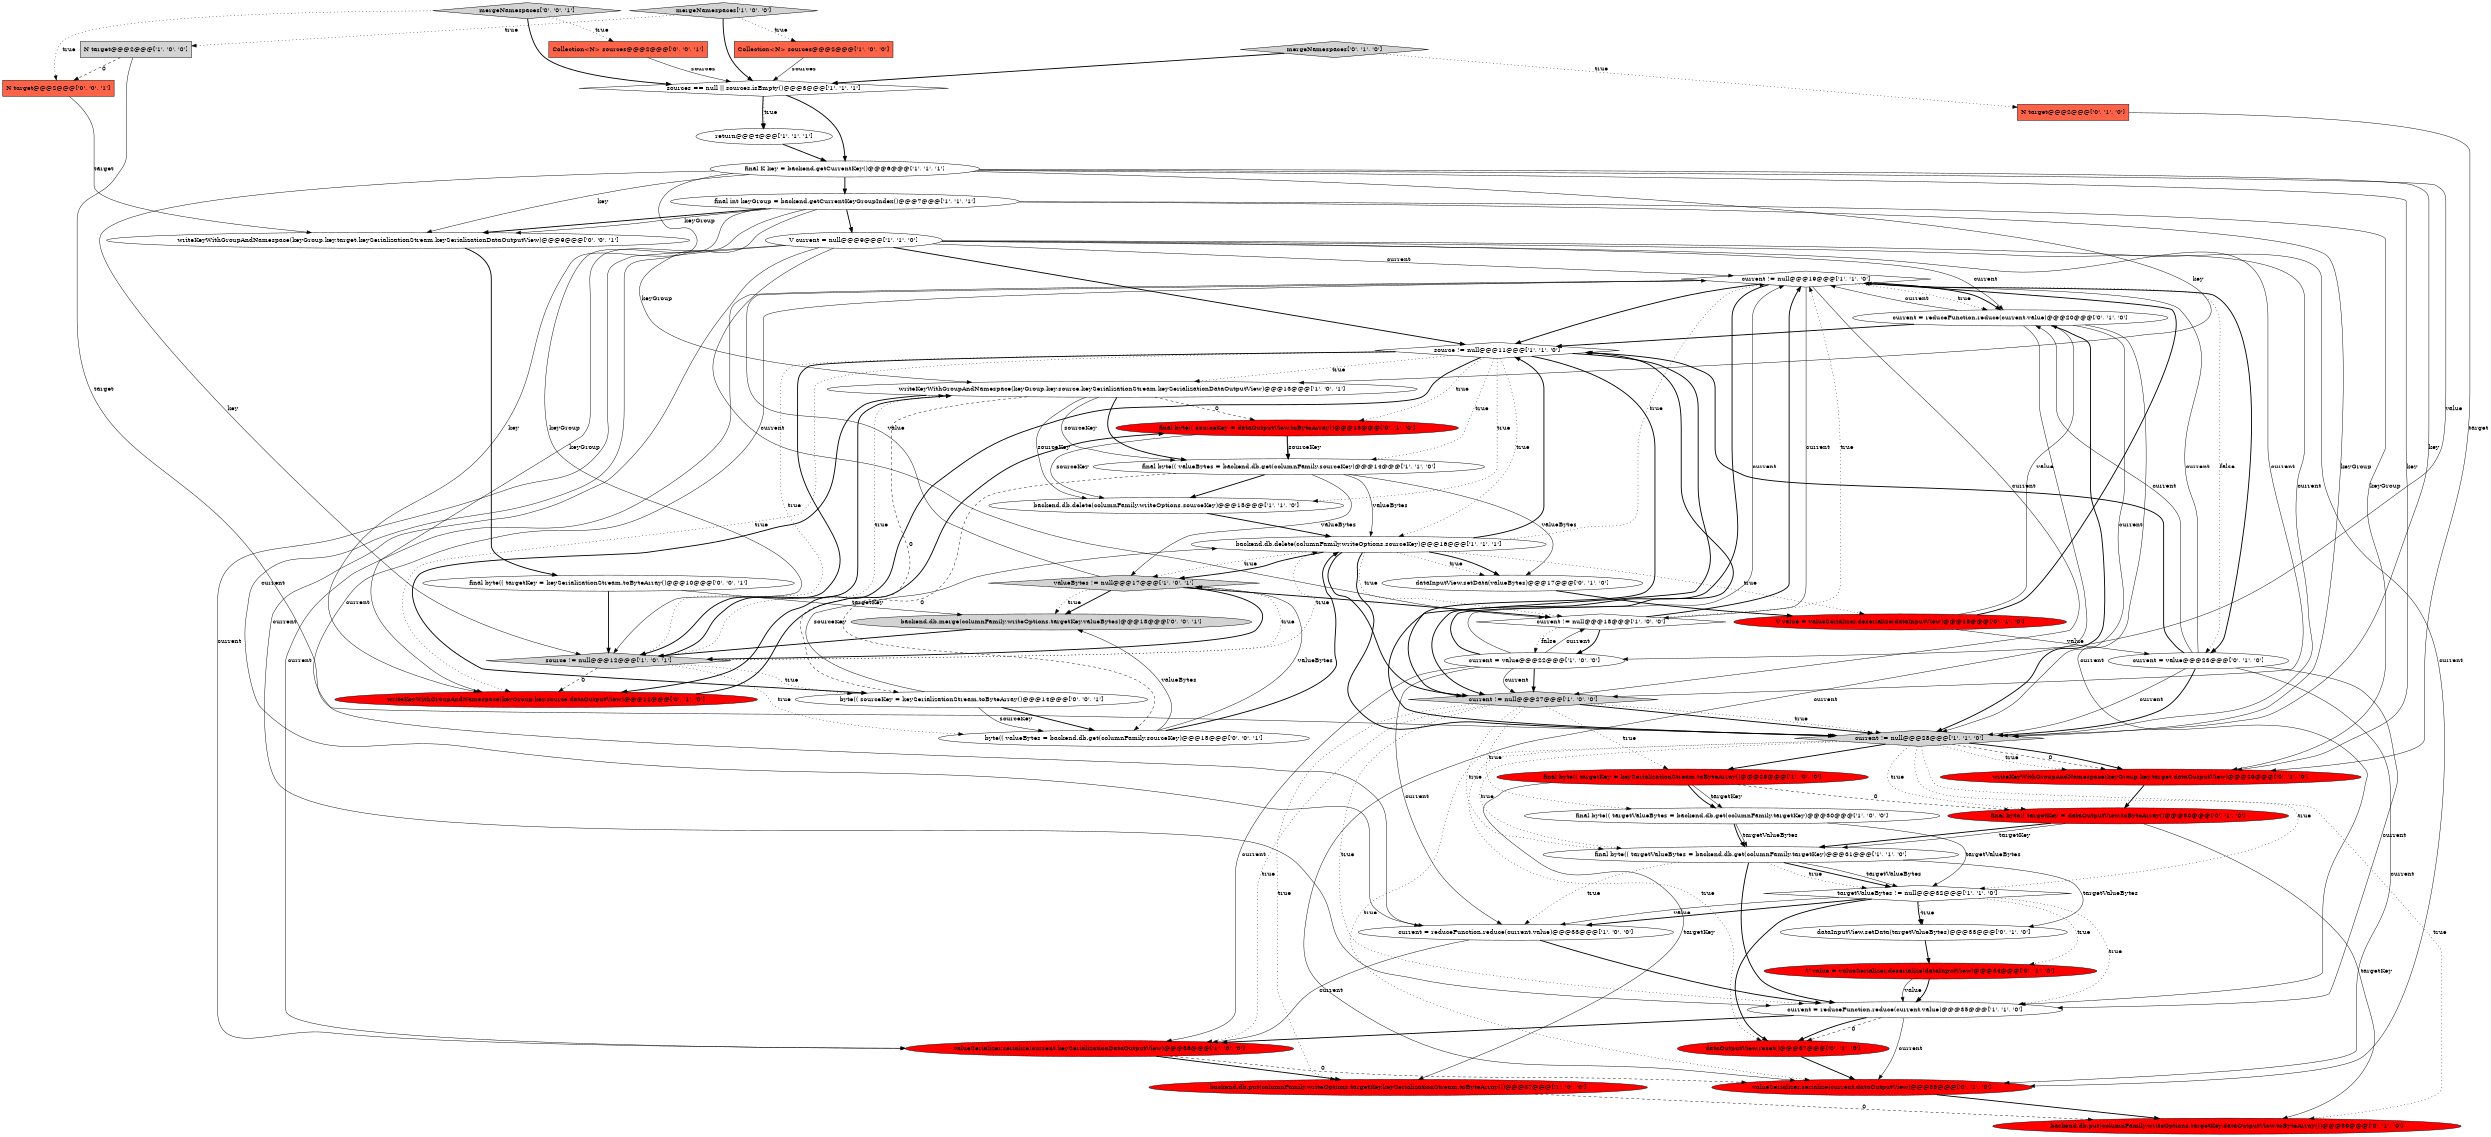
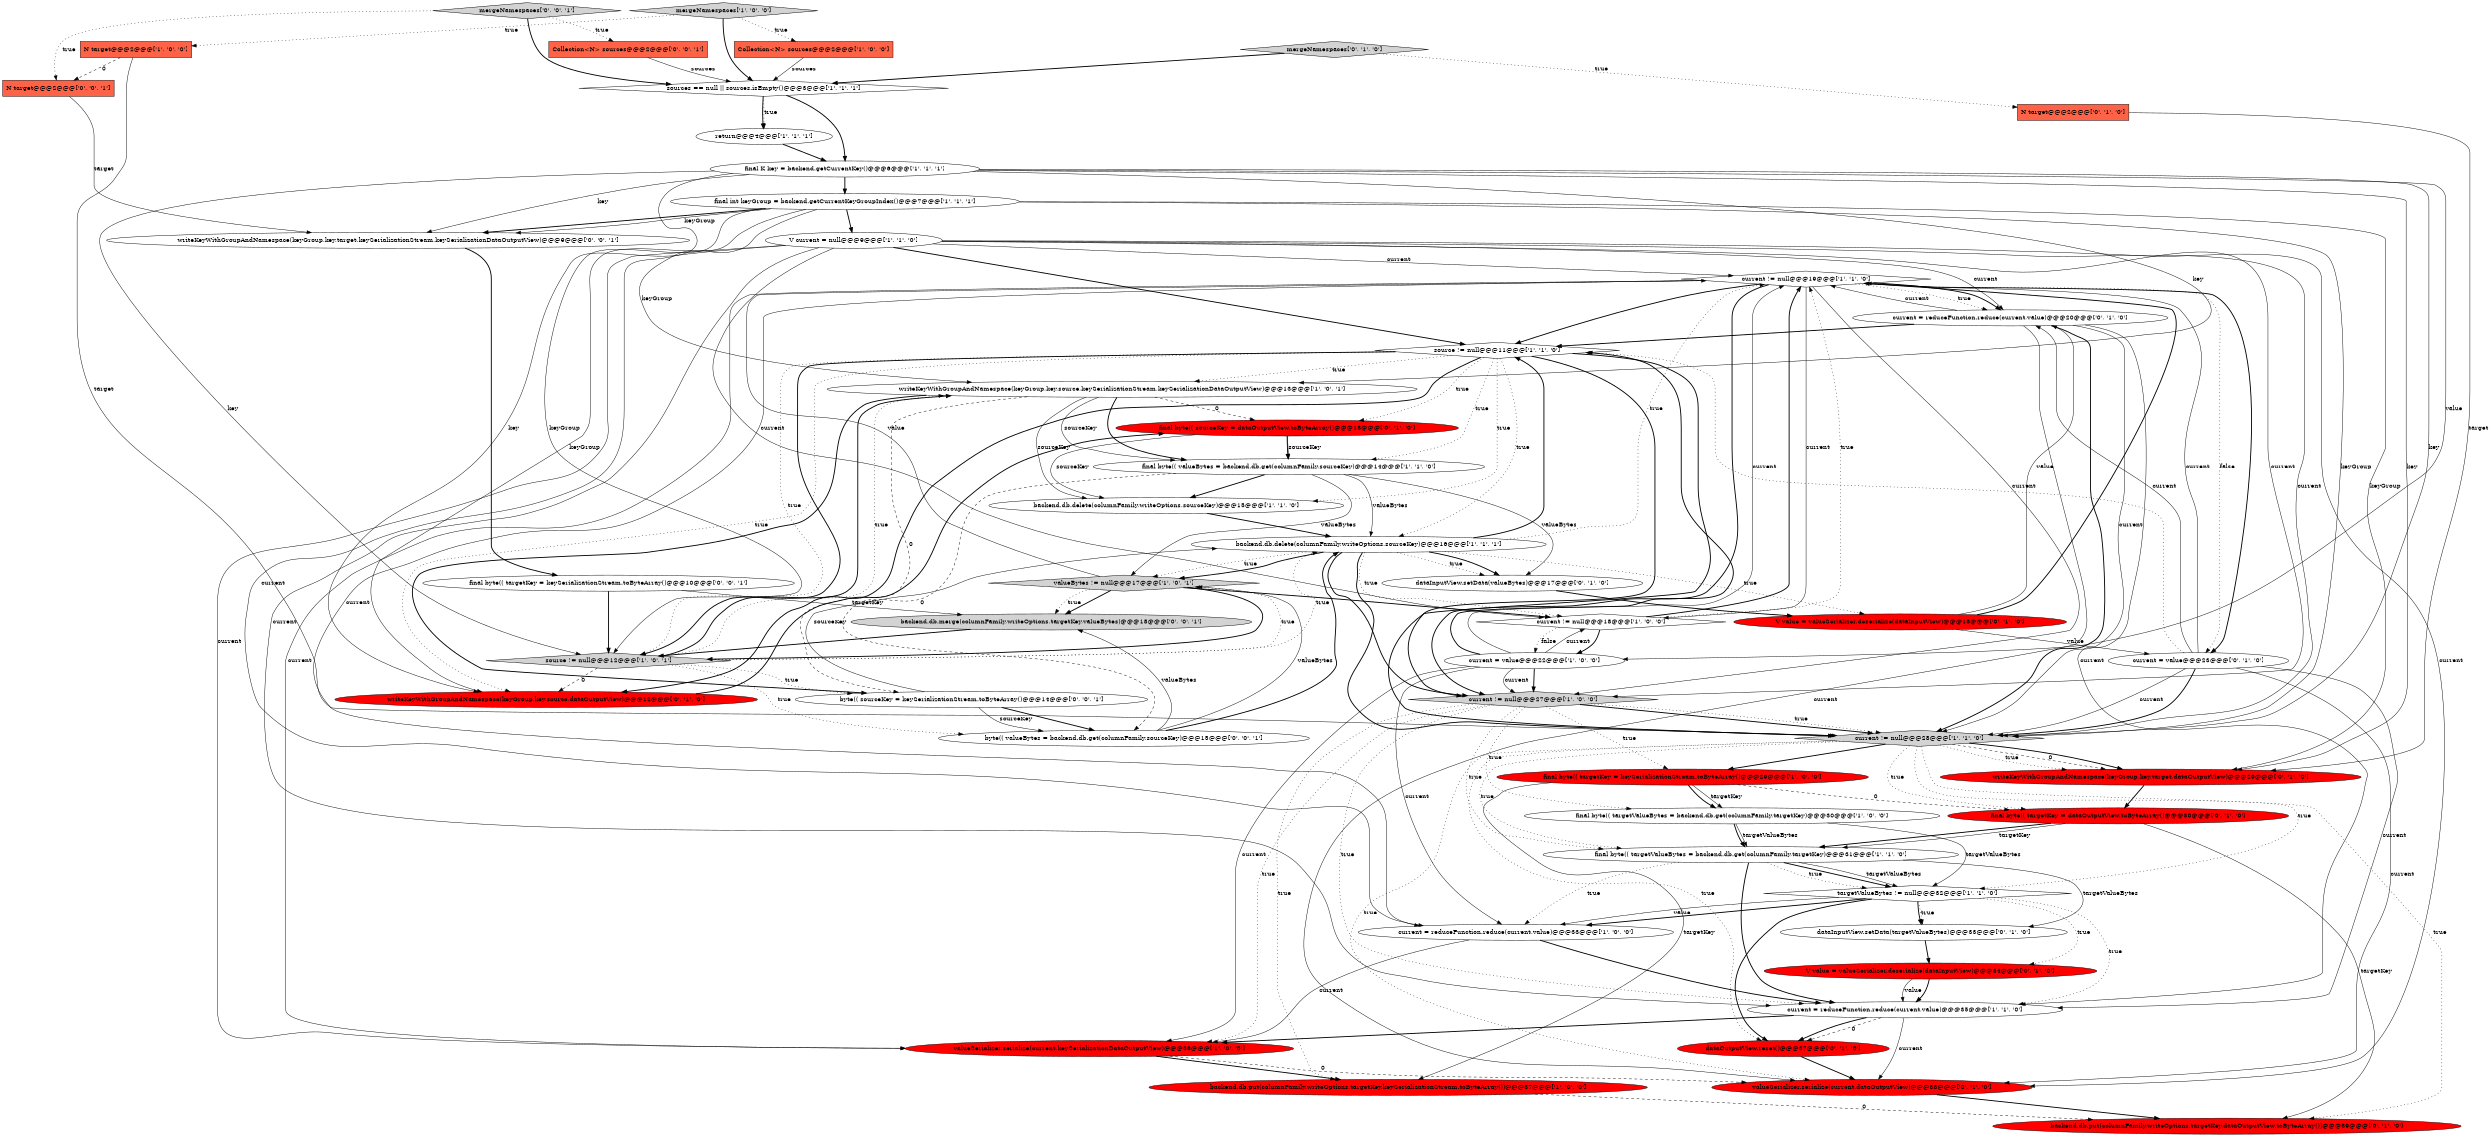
node "N target@@@2@@@['1', '0', '0']": fillcolor lightgray -> tomato
edge "current = value@@@23@@@['0', '1', '0']" -> "source != null@@@11@@@['1', '1', '0']": style bold -> dotted
